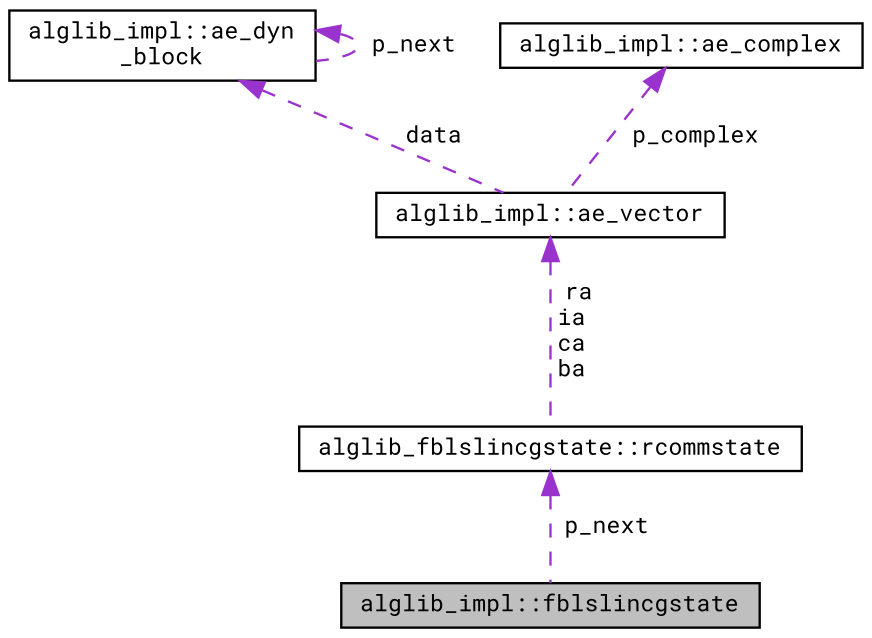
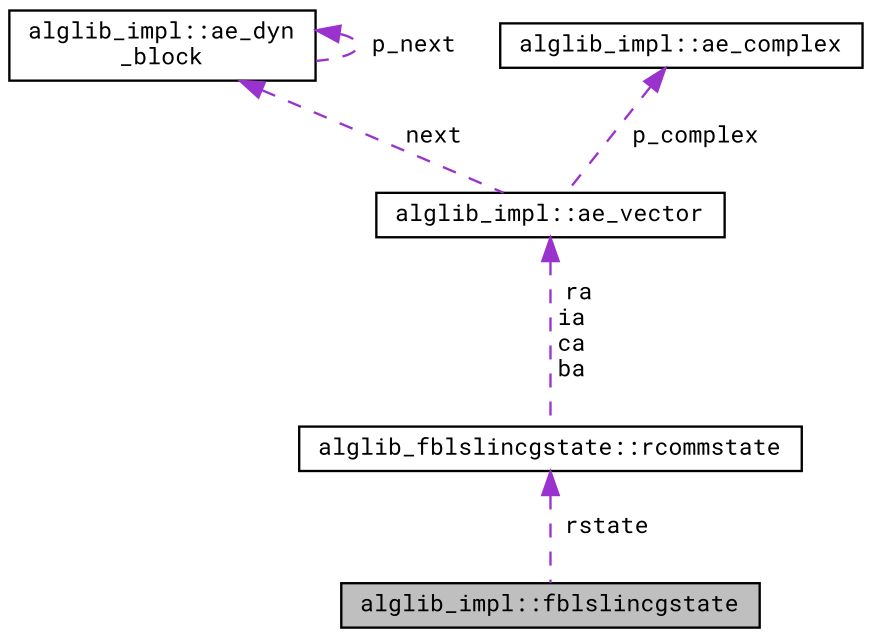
edge "alglib_impl::ae_vector" -> "alglib_impl::ae_dyn _block": label " data" -> " next"
edge "alglib_impl::fblslincgstate" -> "alglib_fblslincgstate::rcommstate": label " p_next" -> " rstate"
